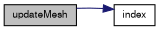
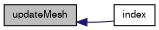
edge "updateMesh" -> "index": reversed
